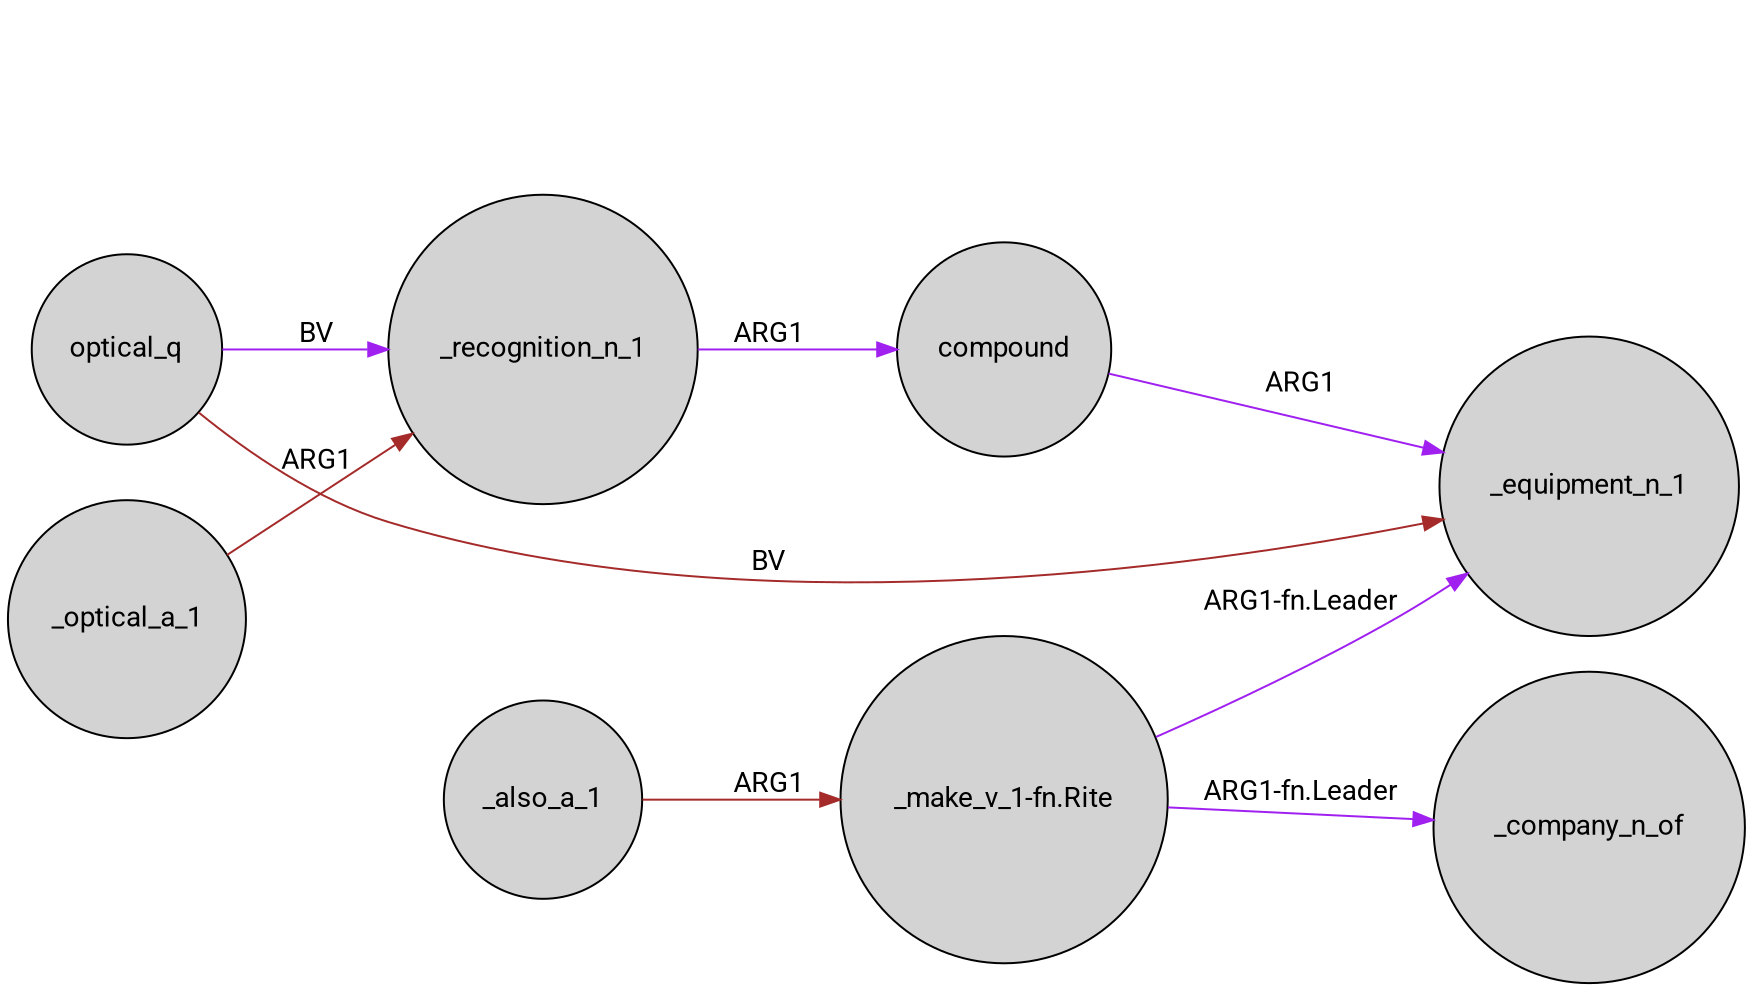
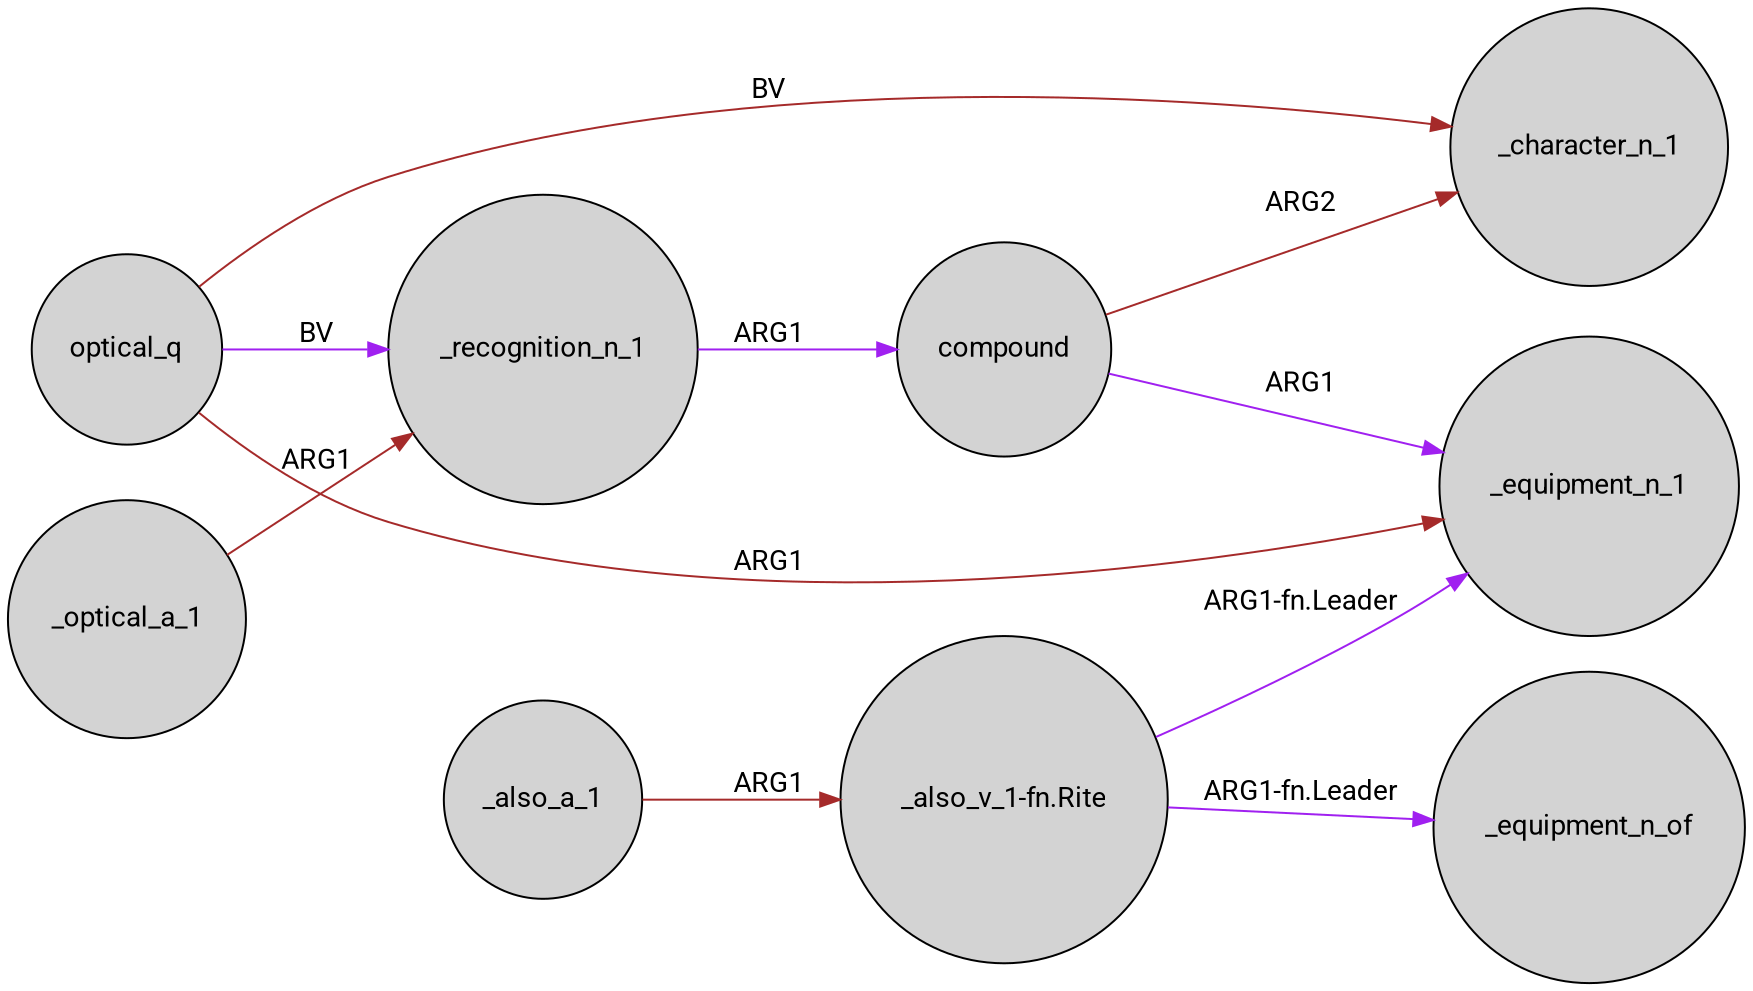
node "_character_n_1": added
edge "optical_q" -> "_equipment_n_1": label "BV" -> "ARG1"
node "_make_v_1-fn.Rite": label "_make_v_1-fn.Rite" -> "_also_v_1-fn.Rite"
node "_company_n_of": label "_company_n_of" -> "_equipment_n_of"
